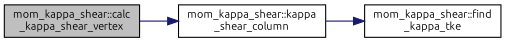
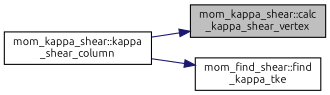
edge "mom_kappa_shear::calc _kappa_shear_vertex" -> "mom_kappa_shear::kappa _shear_column": reversed
node "mom_kappa_shear::find _kappa_tke": label "mom_kappa_shear::find _kappa_tke" -> "mom_find_shear::find _kappa_tke"
